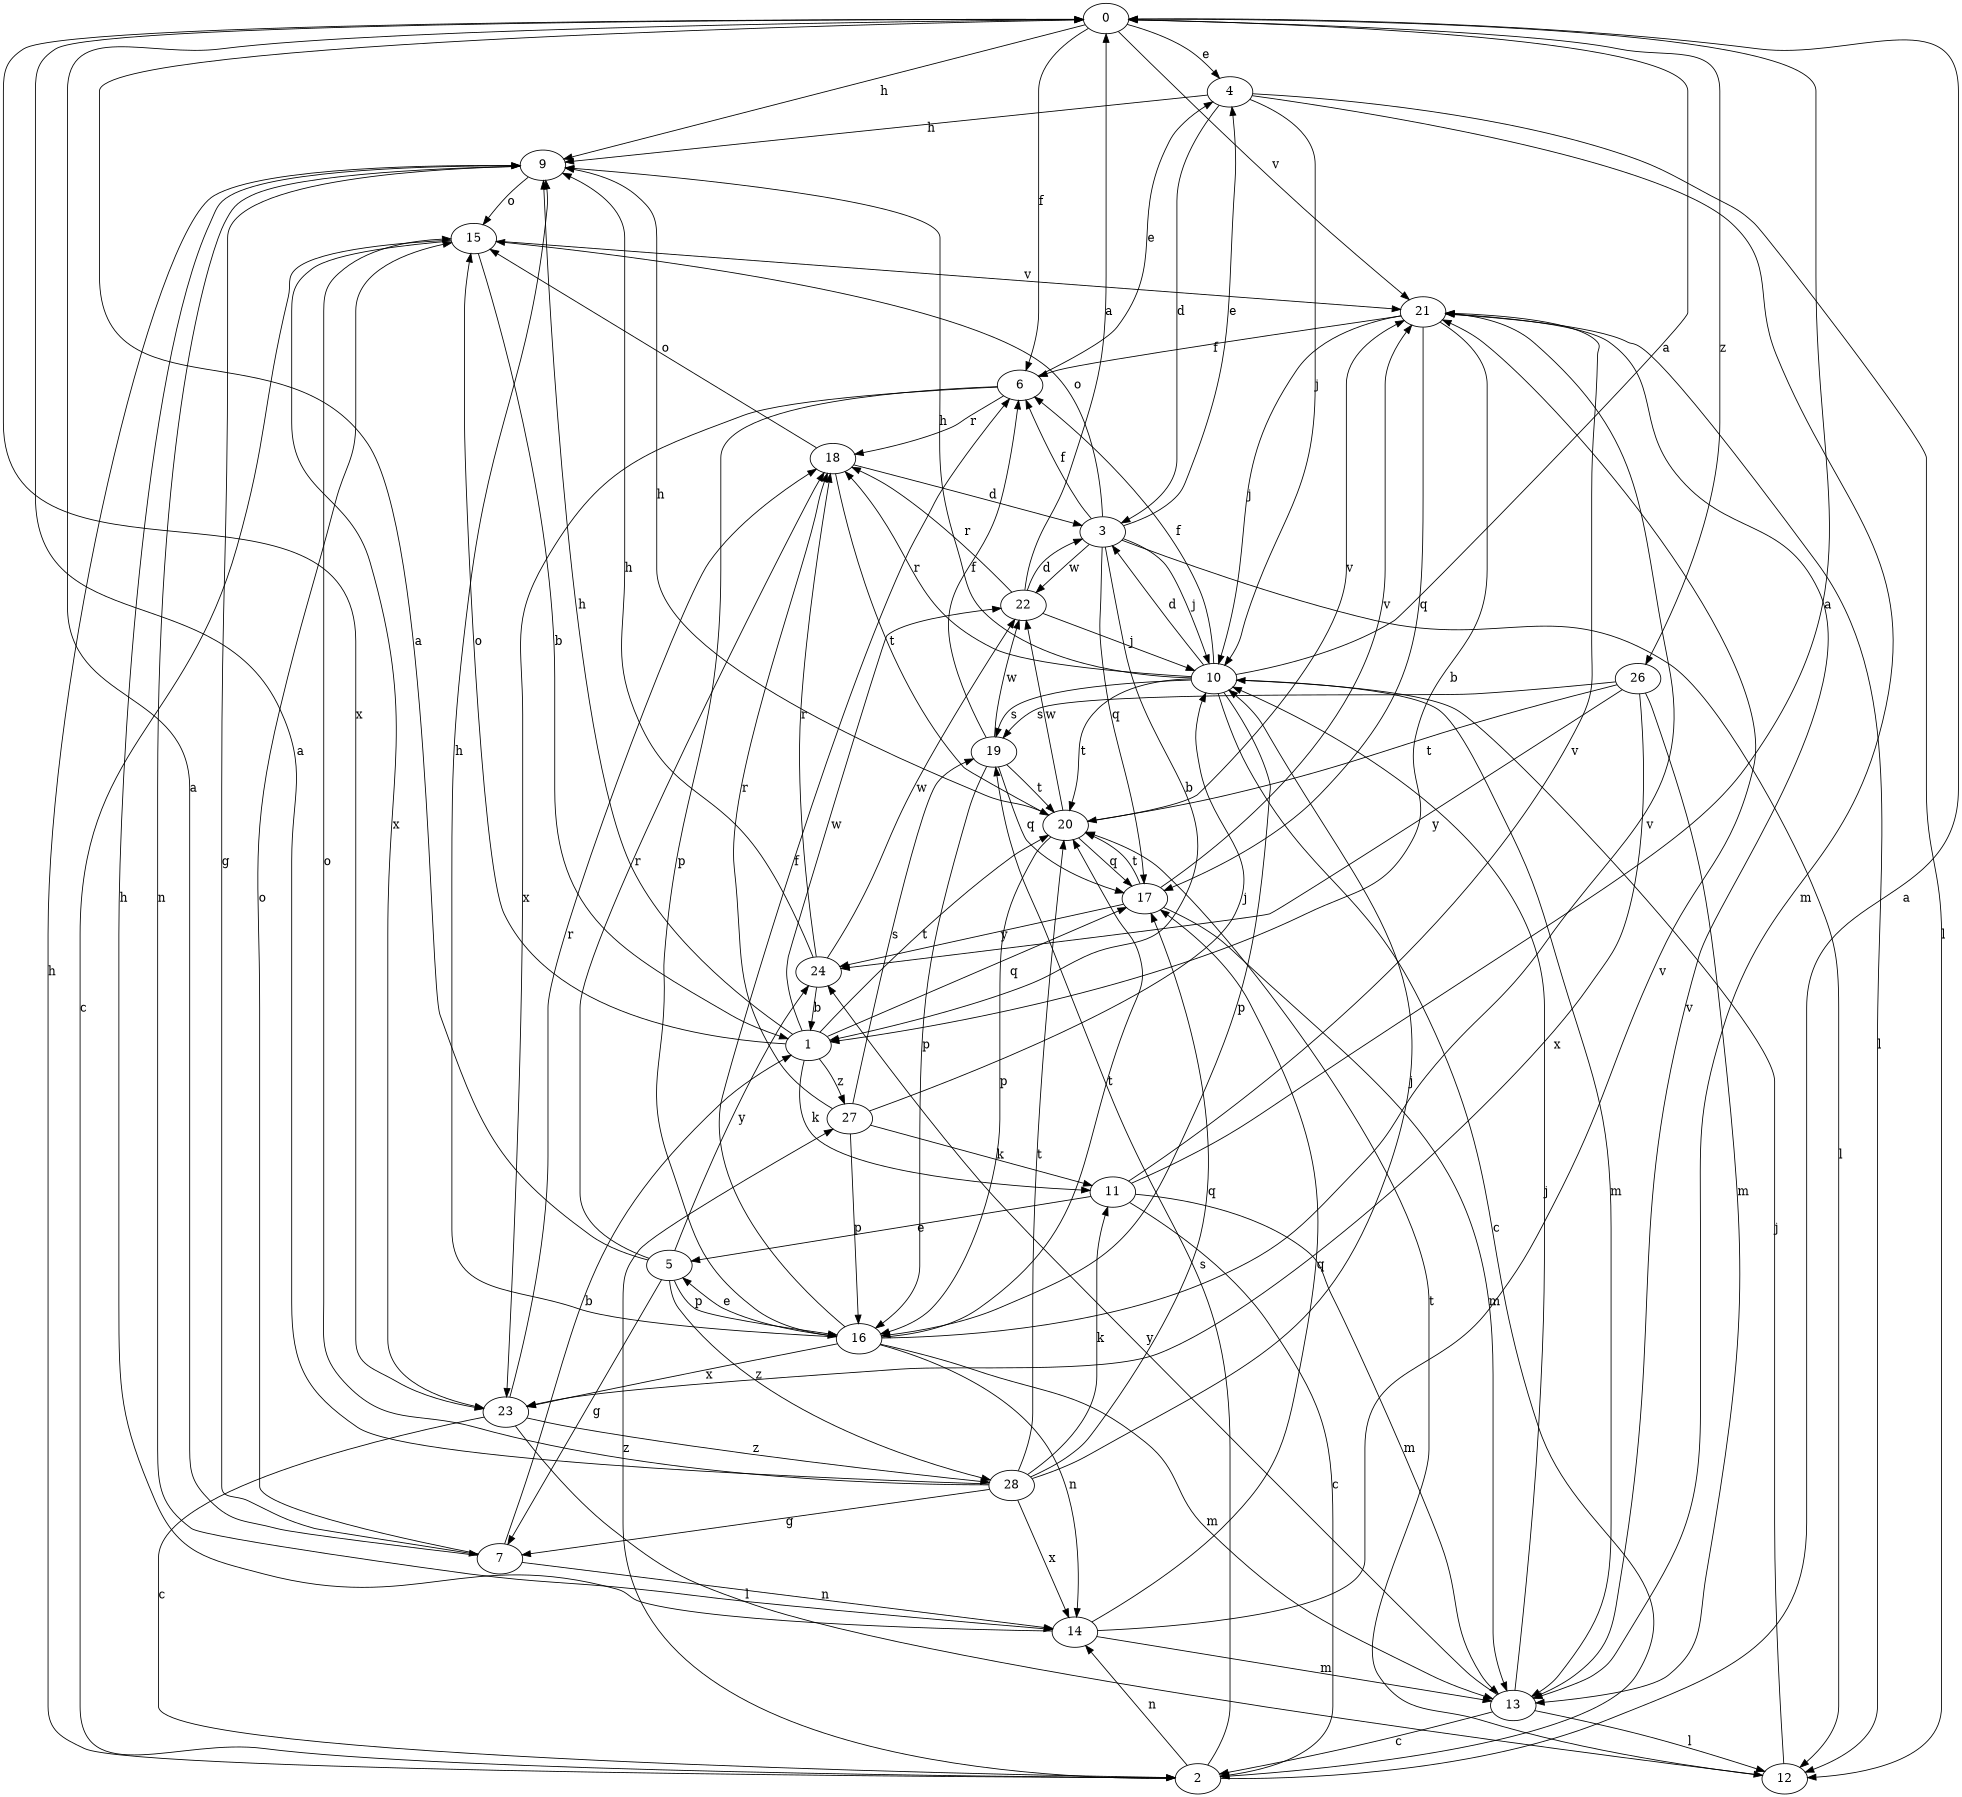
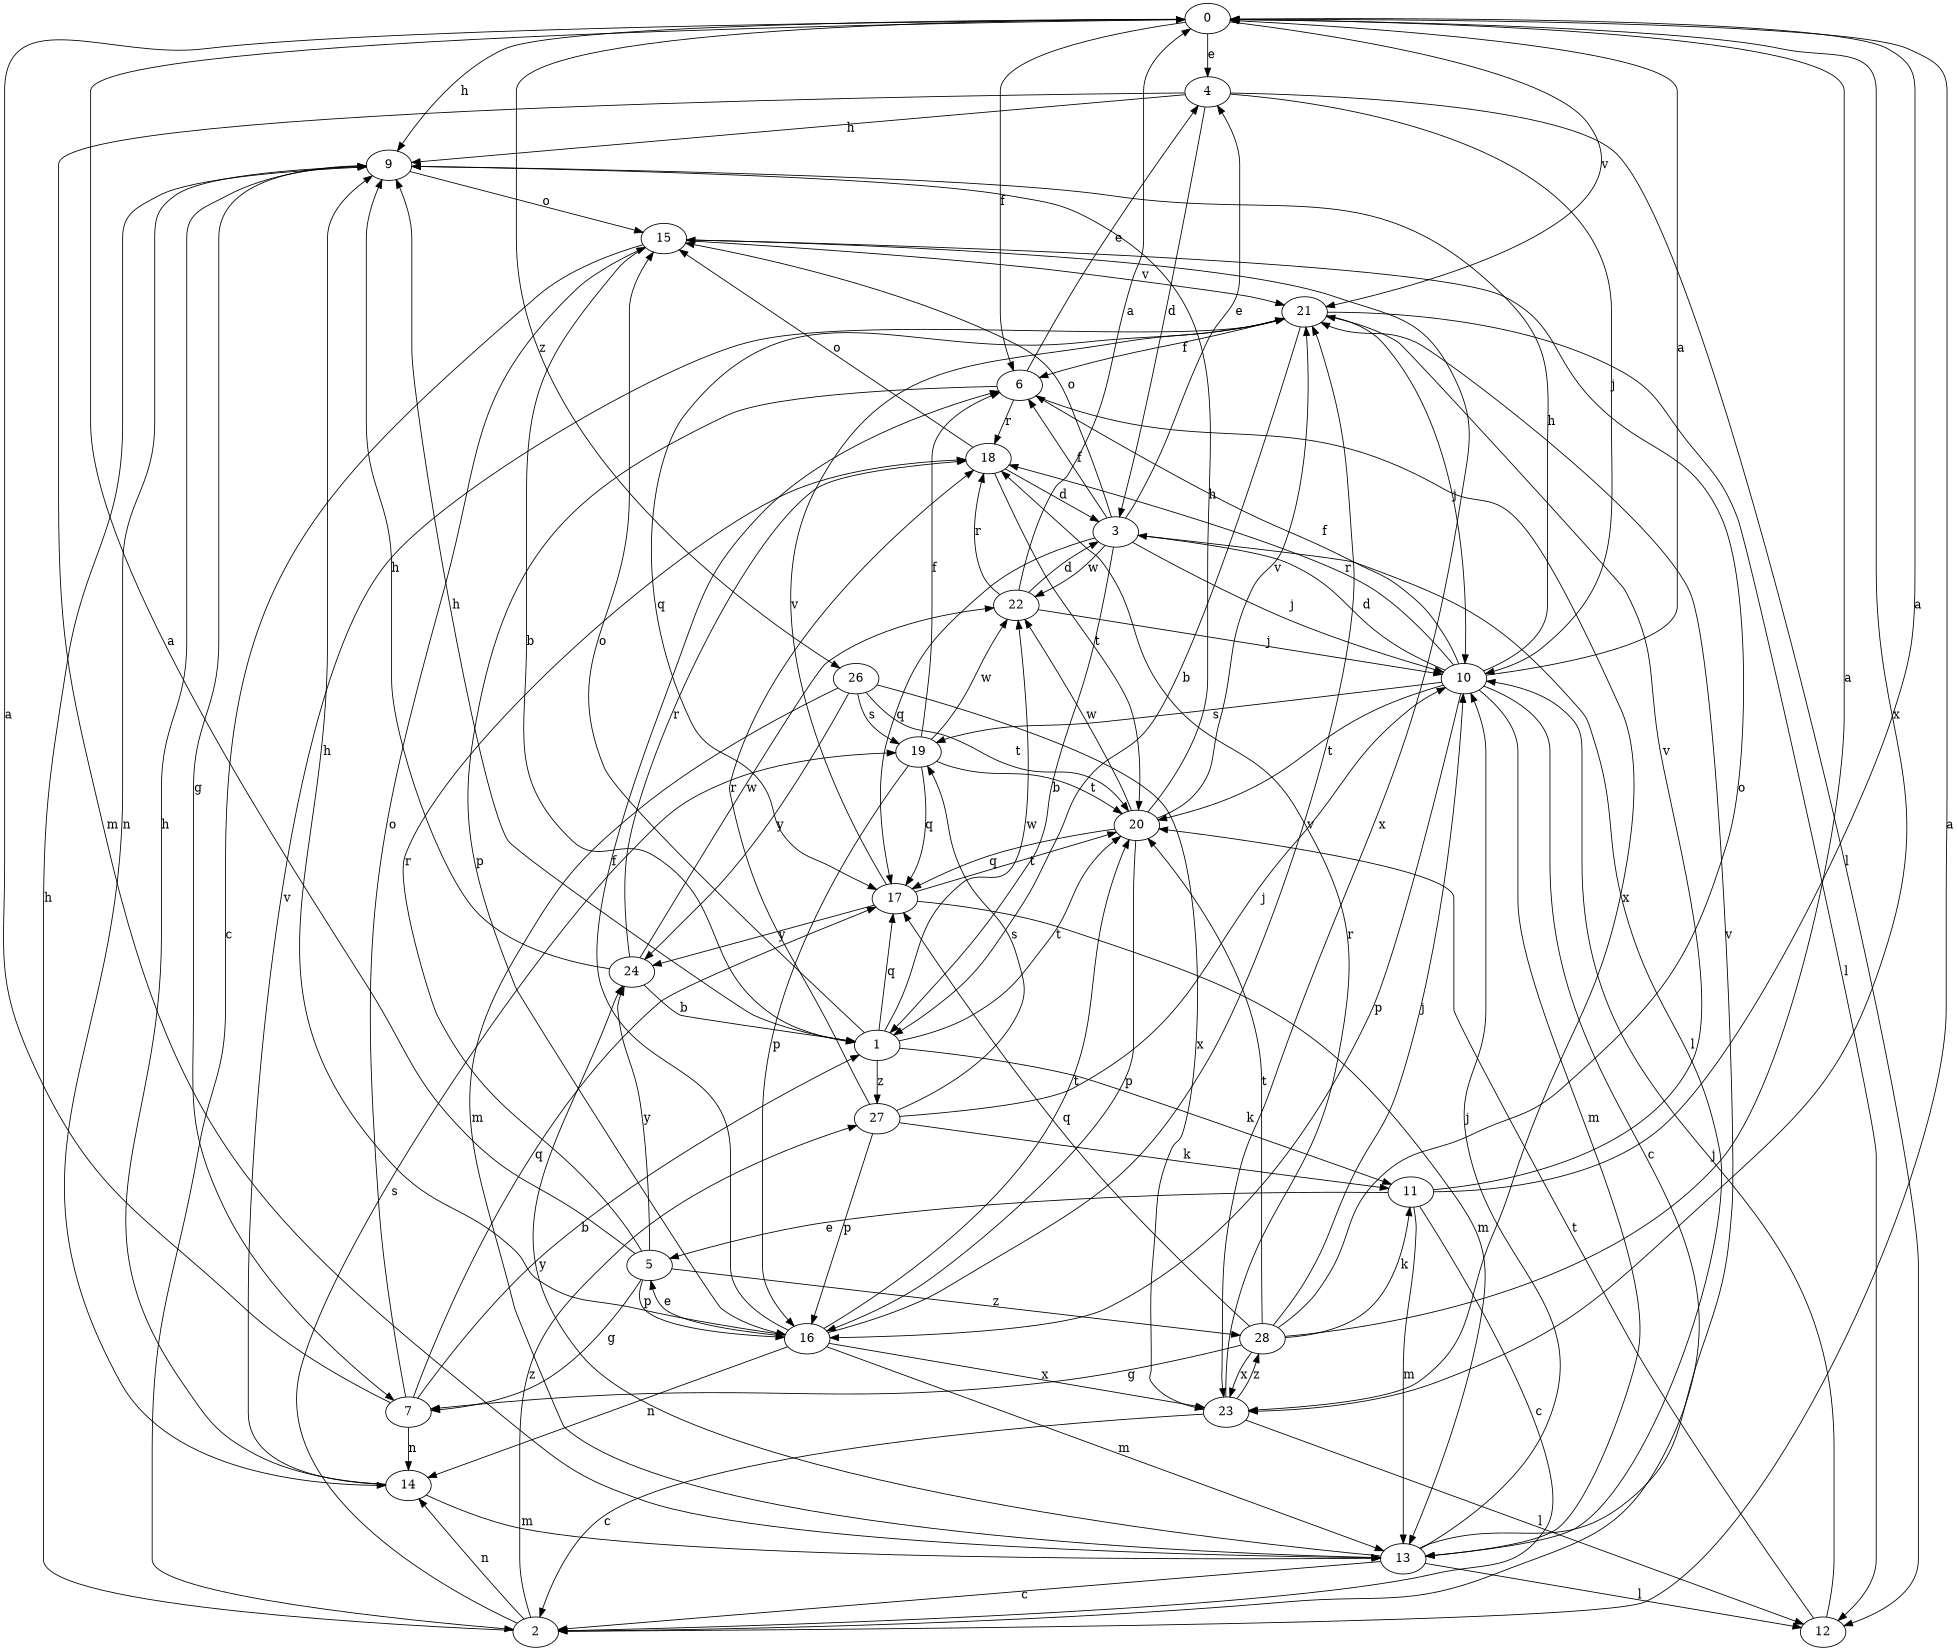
edge "3" -> "12": now "3" -> "13"
edge "14" -> "17": now "7" -> "17"
edge "28" -> "14": now "28" -> "23"
